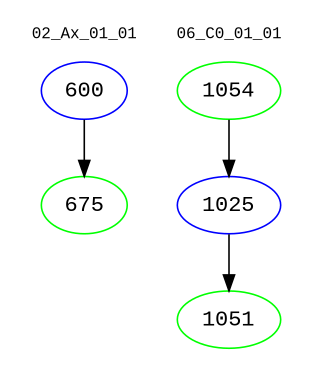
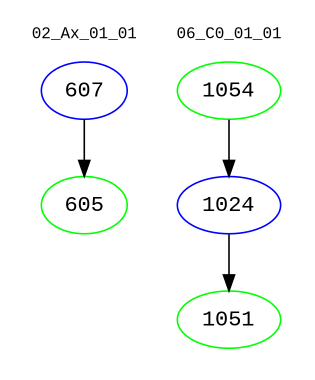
node "600": label "600" -> "607"
node "675": label "675" -> "605"
node "1025": label "1025" -> "1024"
